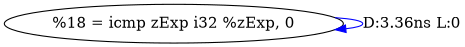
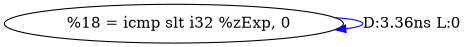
node "%18 = icmp zExp i32 %zExp, 0": label "%18 = icmp zExp i32 %zExp, 0" -> "%18 = icmp slt i32 %zExp, 0"
